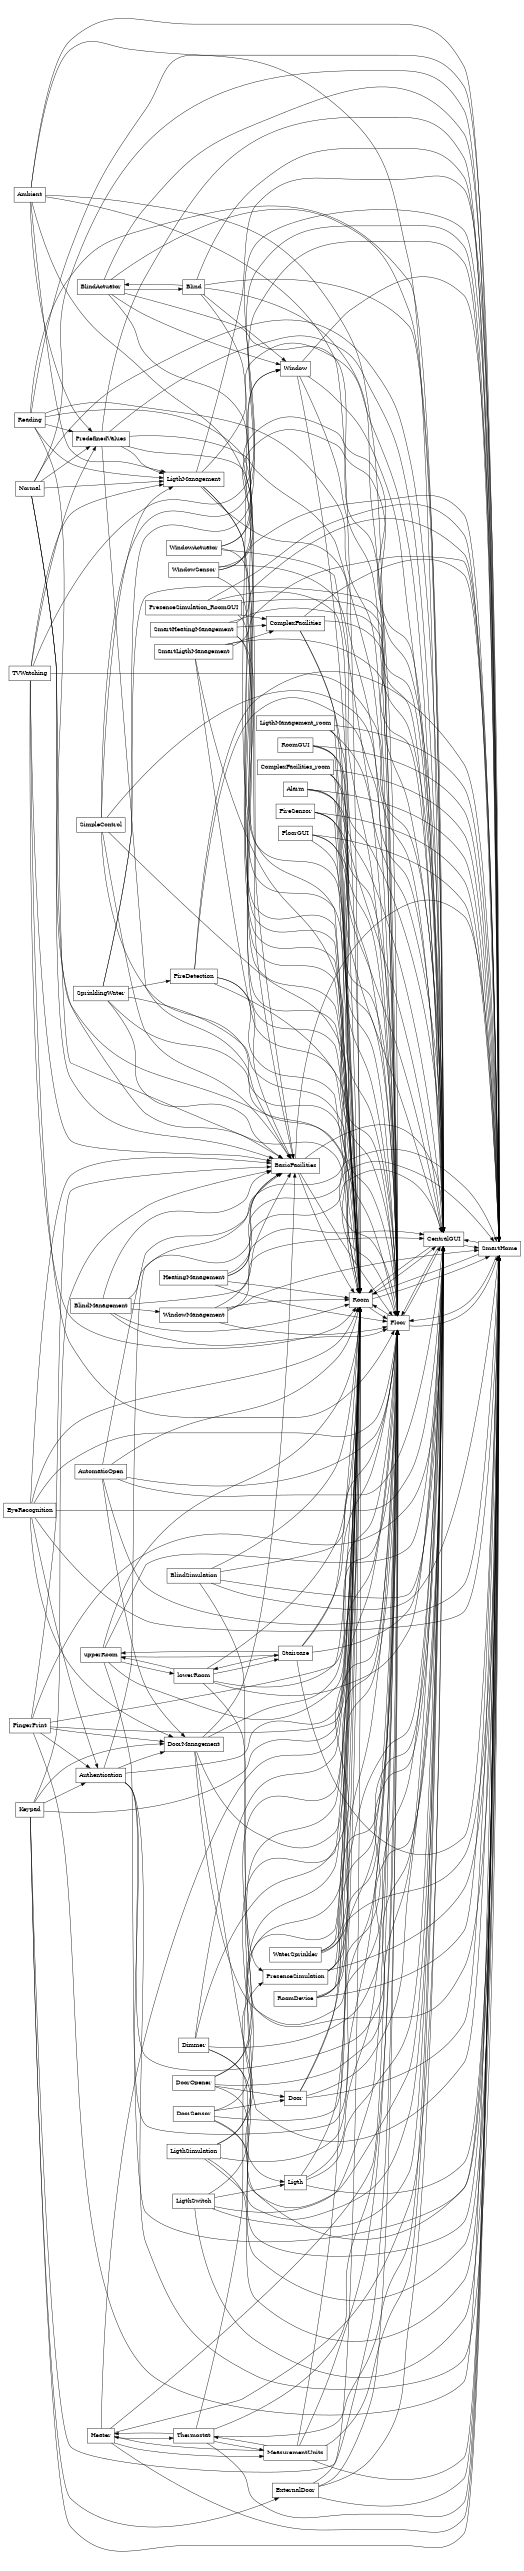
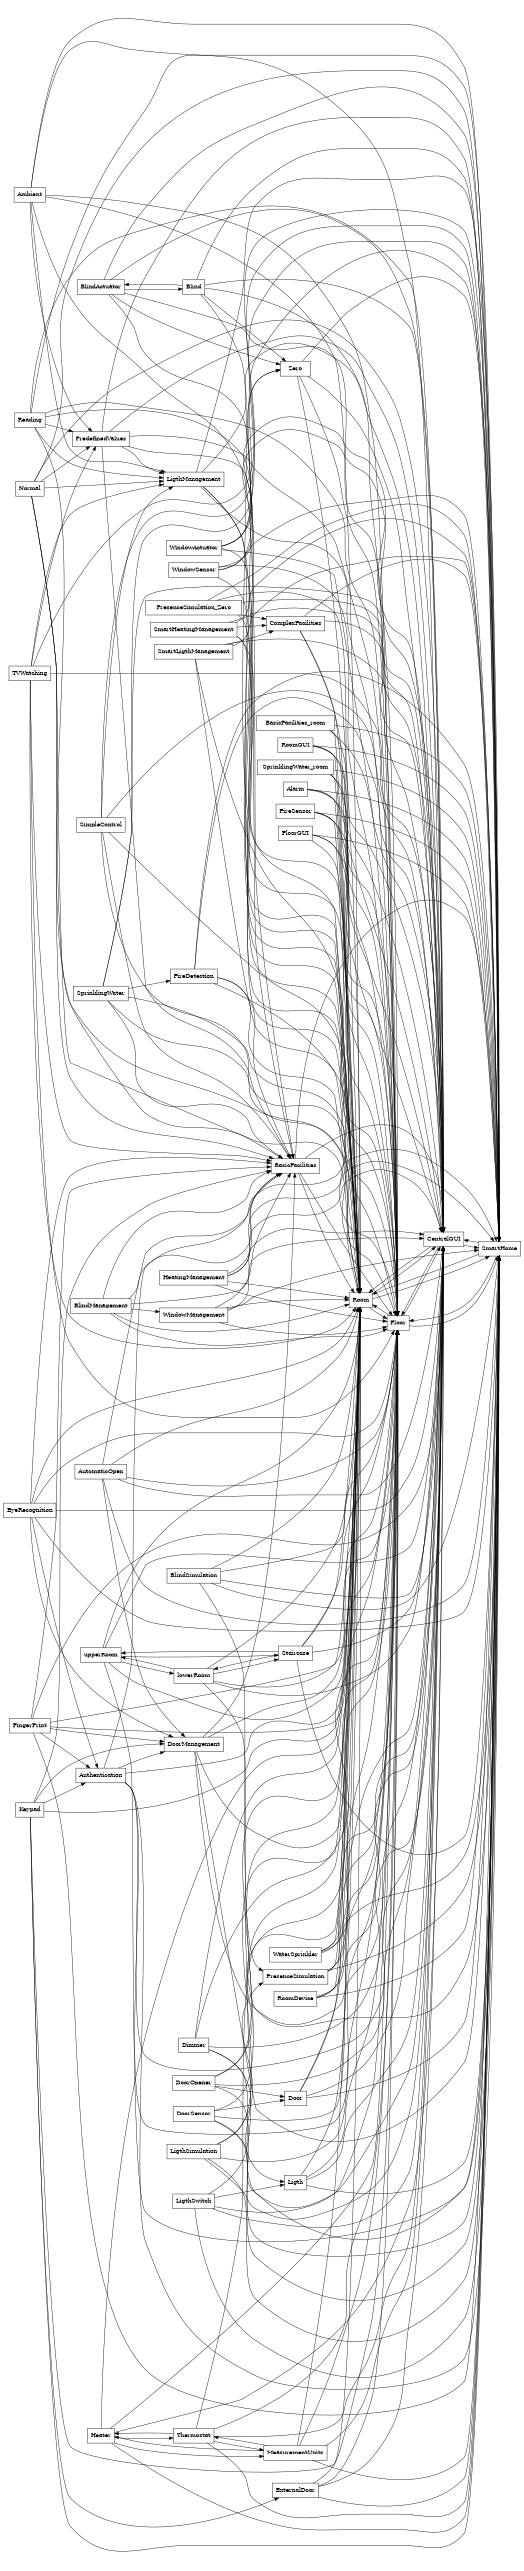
edge "WindowActuator" -> "SmartHome": added
node "Window": label "Window" -> "Zero"
node "PresenceSimulation_RoomGUI": label "PresenceSimulation_RoomGUI" -> "PresenceSimulation_Zero"
node "LigthManagement_room": label "LigthManagement_room" -> "BasicFacilities_room"
node "ComplexFacilities_room": label "ComplexFacilities_room" -> "SprinklingWater_room"
